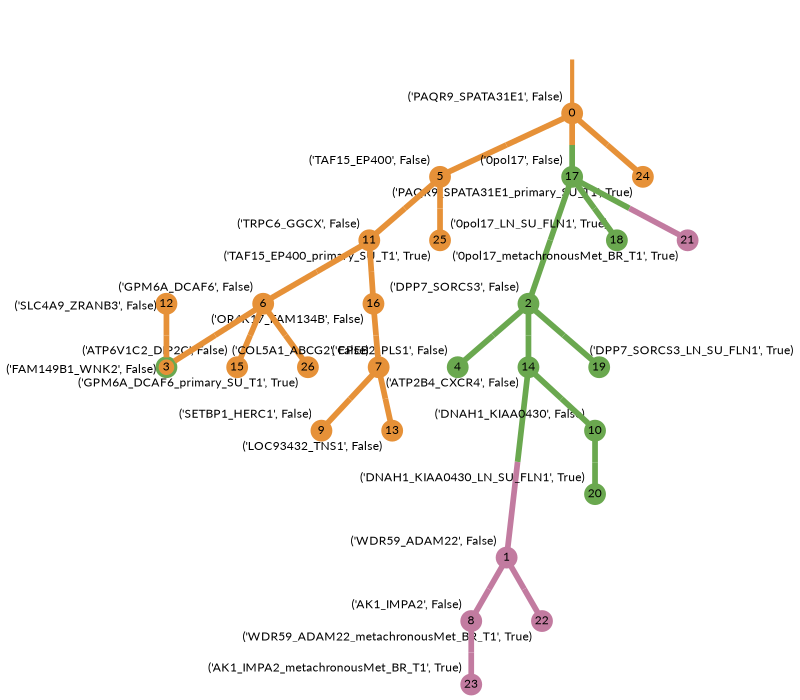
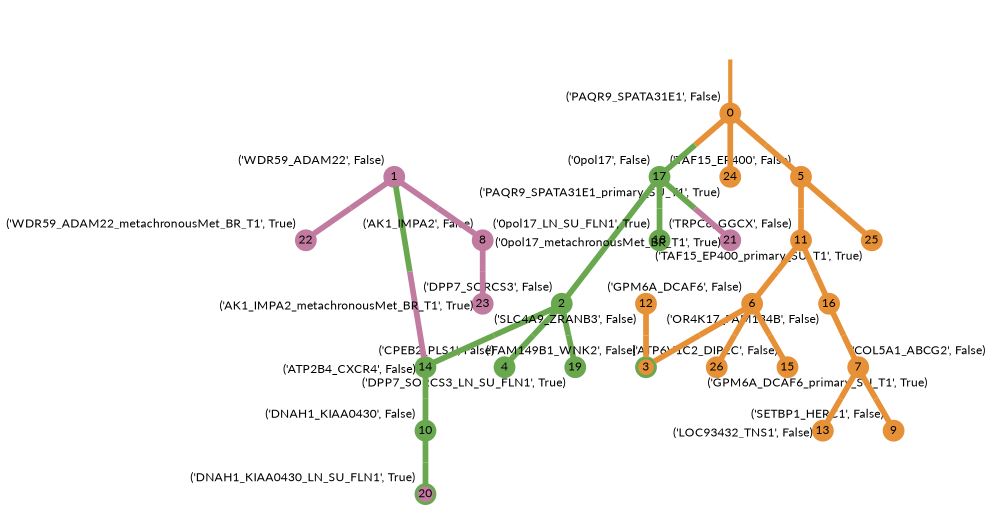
edge "14 ('ATP2B4_CXCR4', False)" -> "1 ('WDR59_ADAM22', False)": reversed
node "20 ('DNAH1_KIAA0430_LN_SU_FLN1', True)": fillcolor #6aa84fff -> #c27ba0ff
